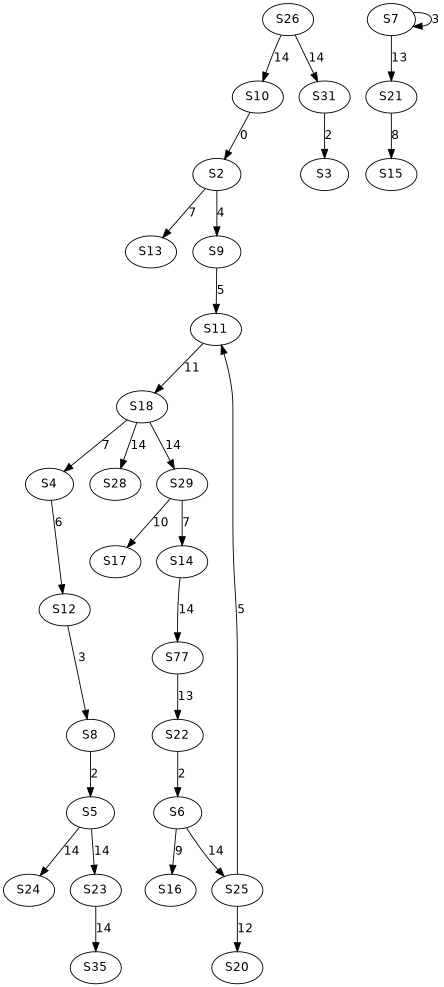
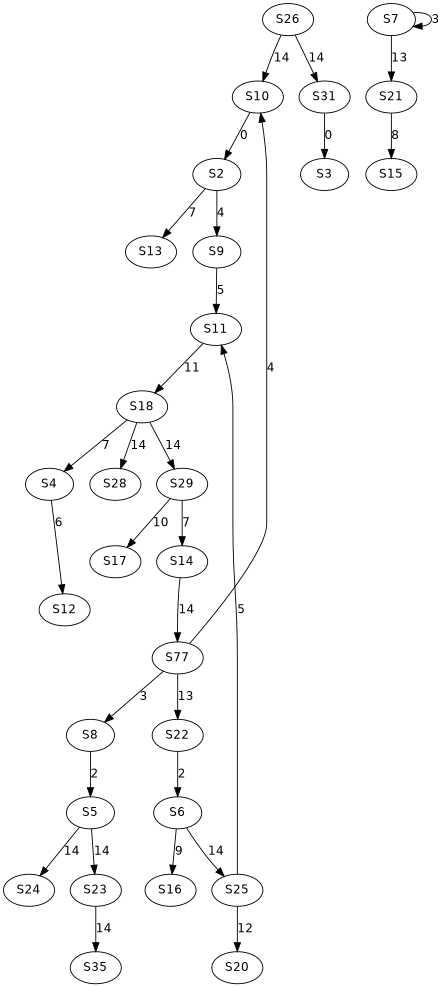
edge "S31" -> "S3": label "2" -> "0"
edge "S77" -> "S10": added, label "4"
edge "S12" -> "S8": now "S77" -> "S8"
